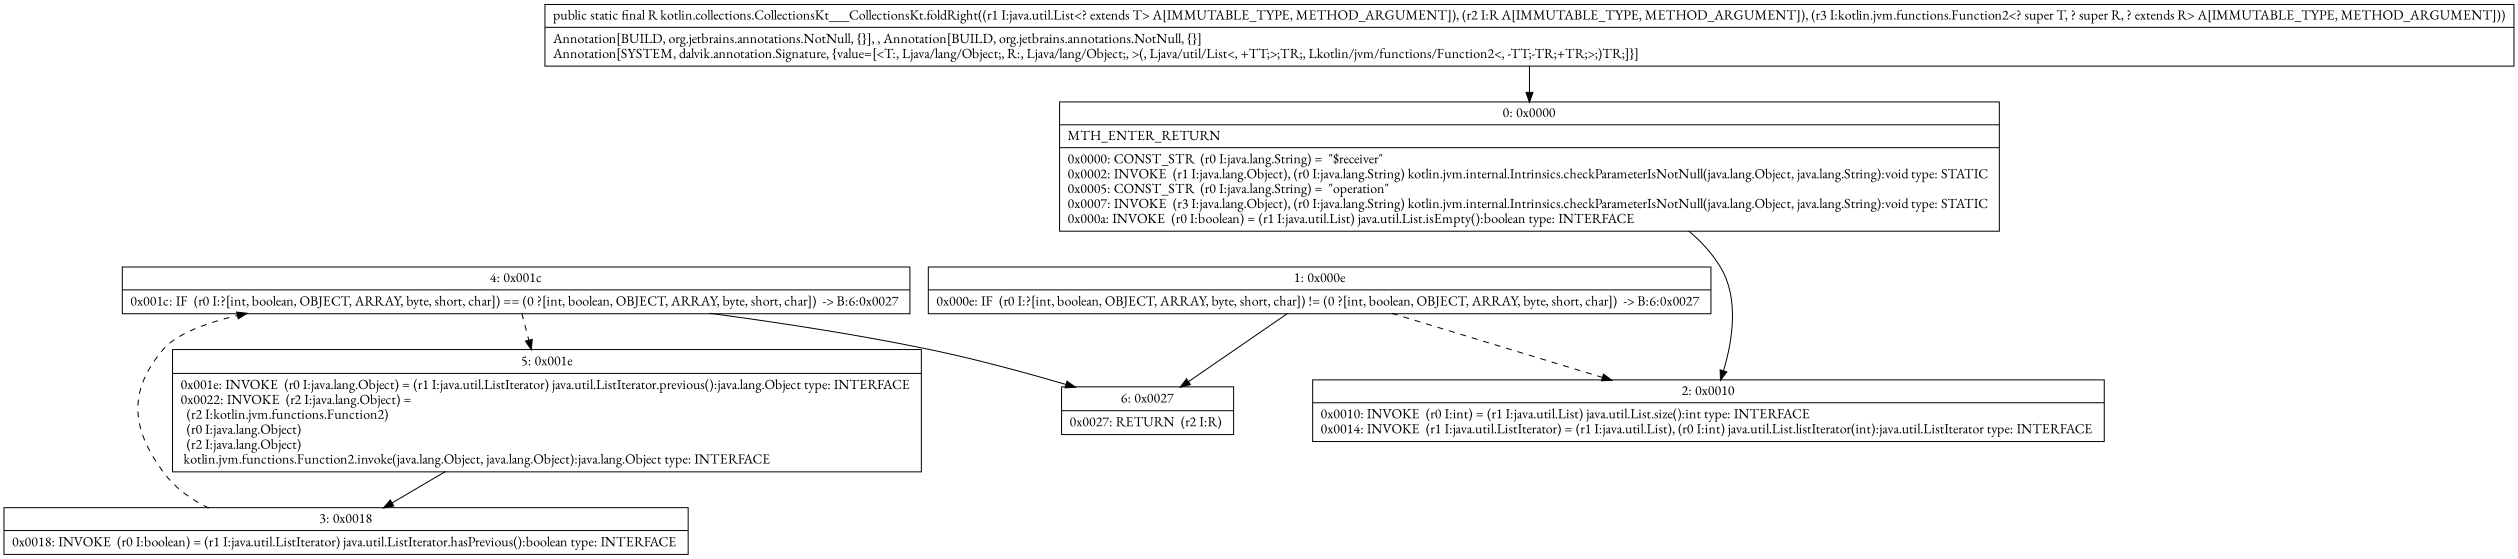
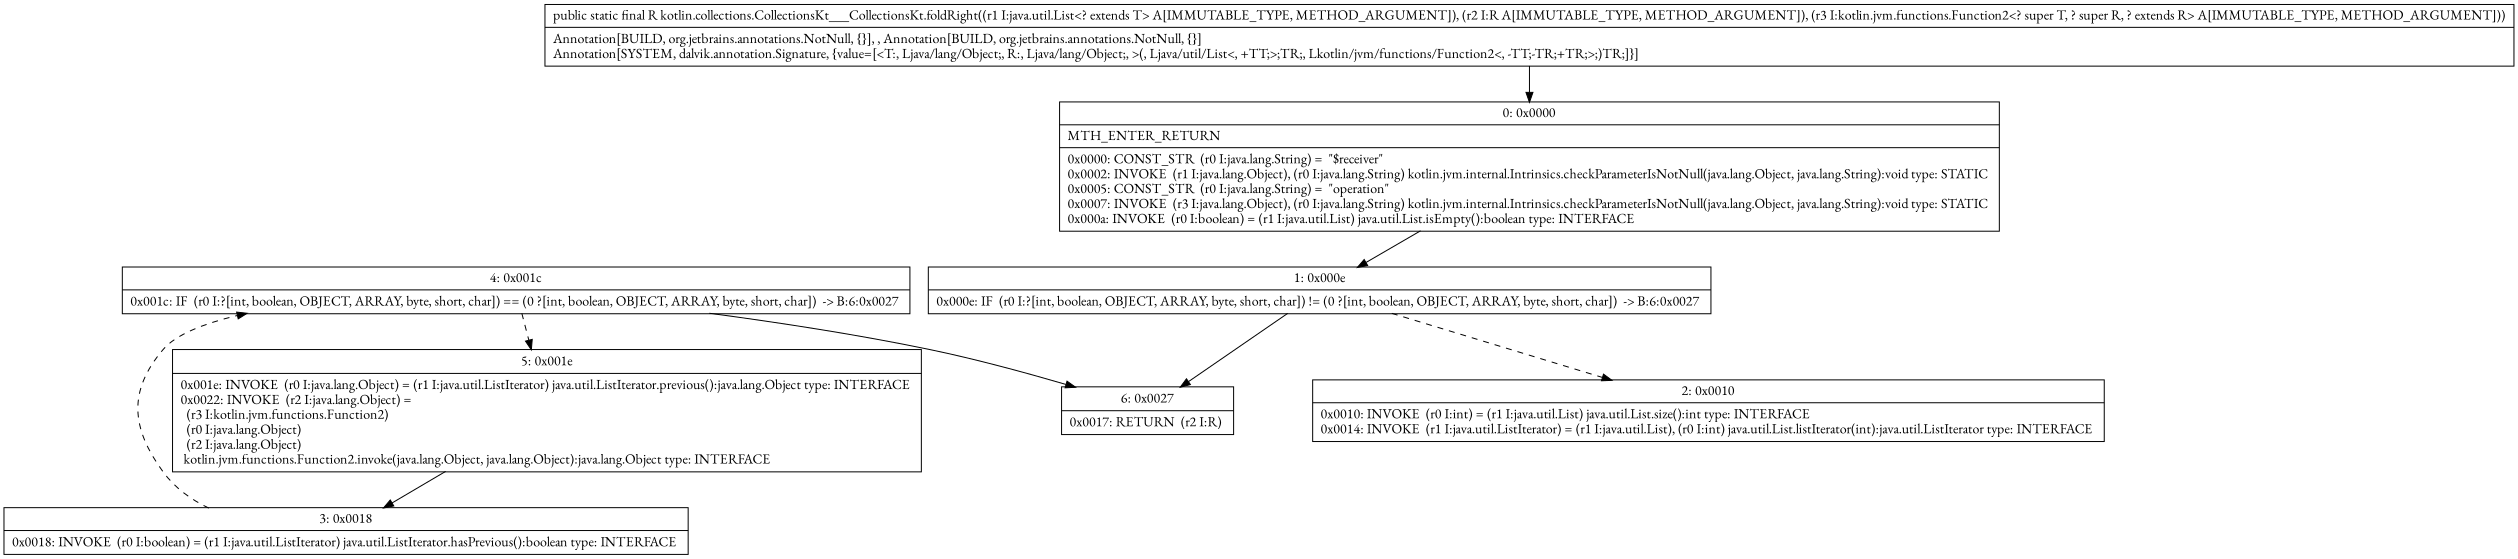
edge "0: 0x0000" -> "2: 0x0010": now "0: 0x0000" -> "1: 0x000e"
node "5: 0x001e": text "(r2 I:kotlin.jvm.functions.Function2)" -> "(r3 I:kotlin.jvm.functions.Function2)"
node "6: 0x0027": text "0x0027: RETURN  (r2 I:R)" -> "0x0017: RETURN  (r2 I:R)"
